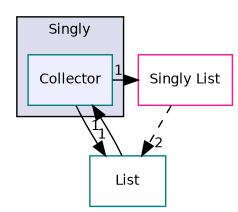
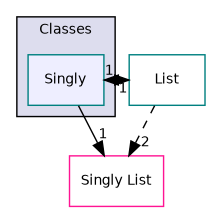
cluster "Singly": label "Singly" -> "Classes"
node "Collector": label "Collector" -> "Singly"
edge "Singly List" -> "List": reversed
